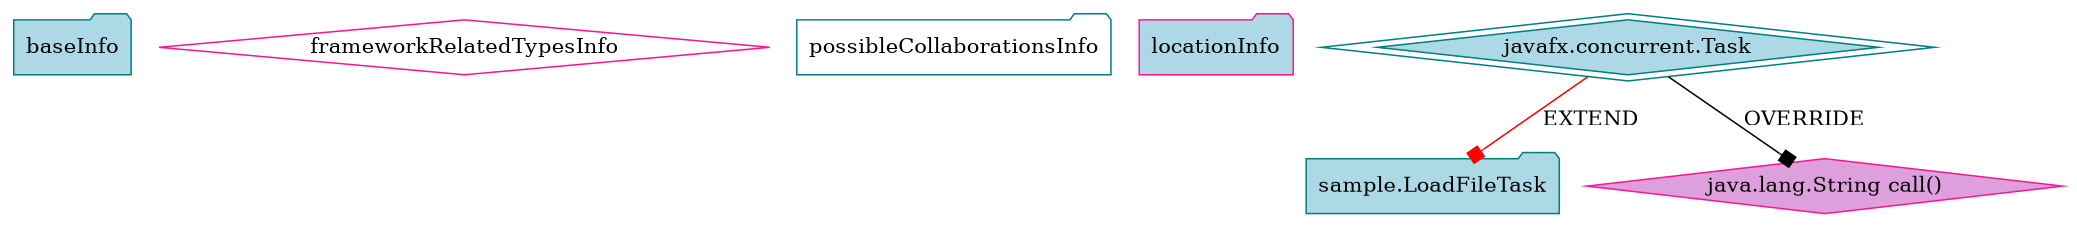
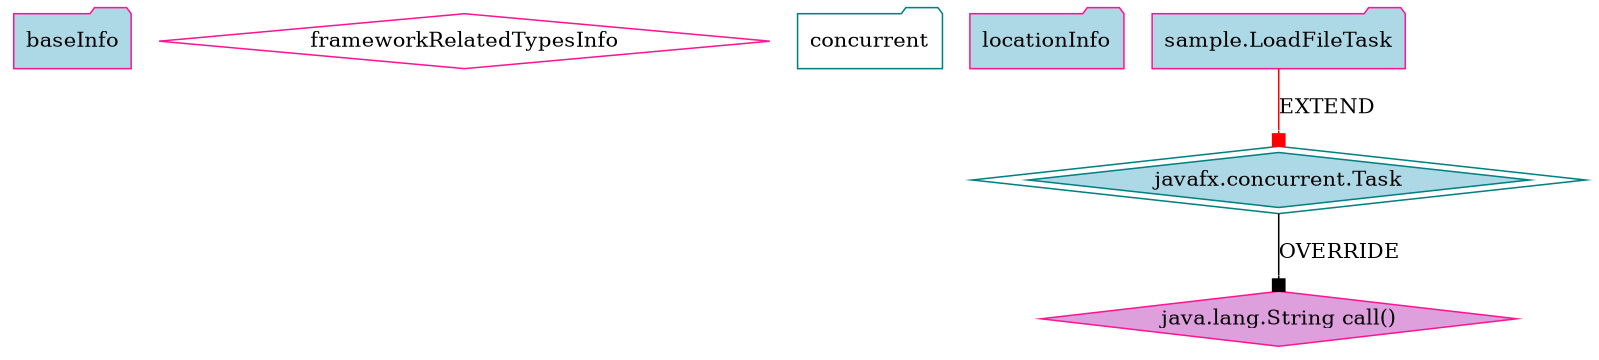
node "baseInfo": color teal -> deeppink
node "possibleCollaborationsInfo": label "possibleCollaborationsInfo" -> "concurrent"
edge "javafx.concurrent.Task" -> "sample.LoadFileTask": reversed
node "sample.LoadFileTask": color teal -> deeppink
